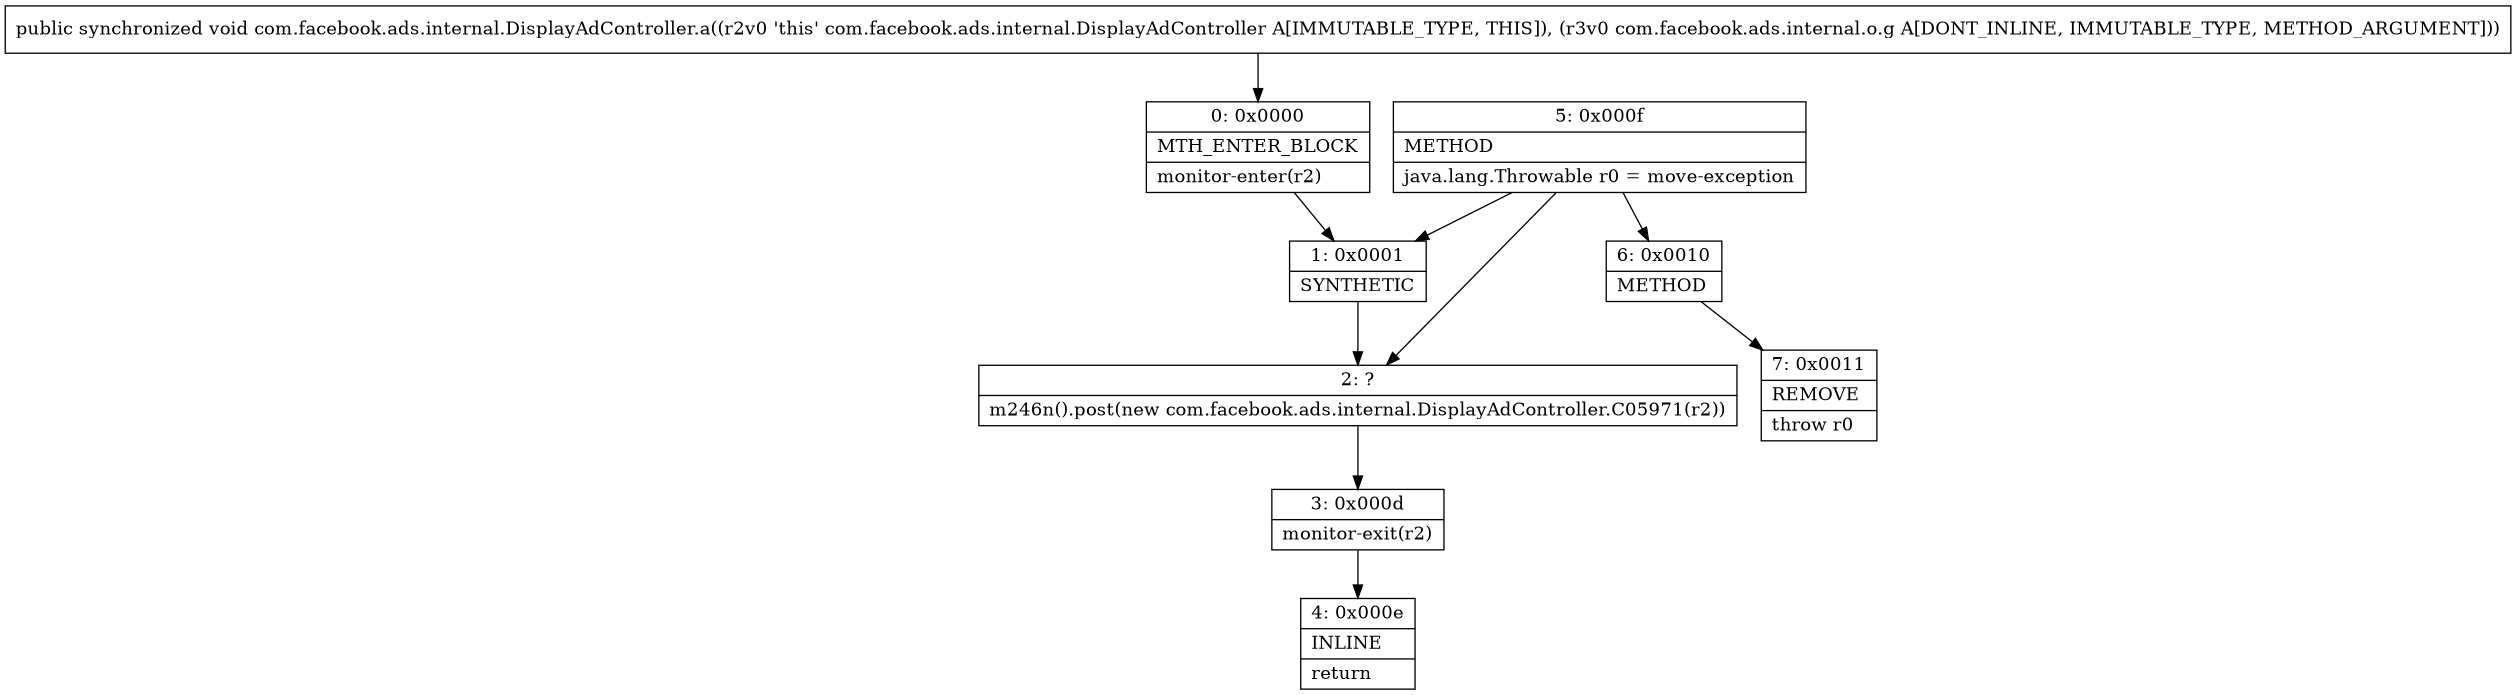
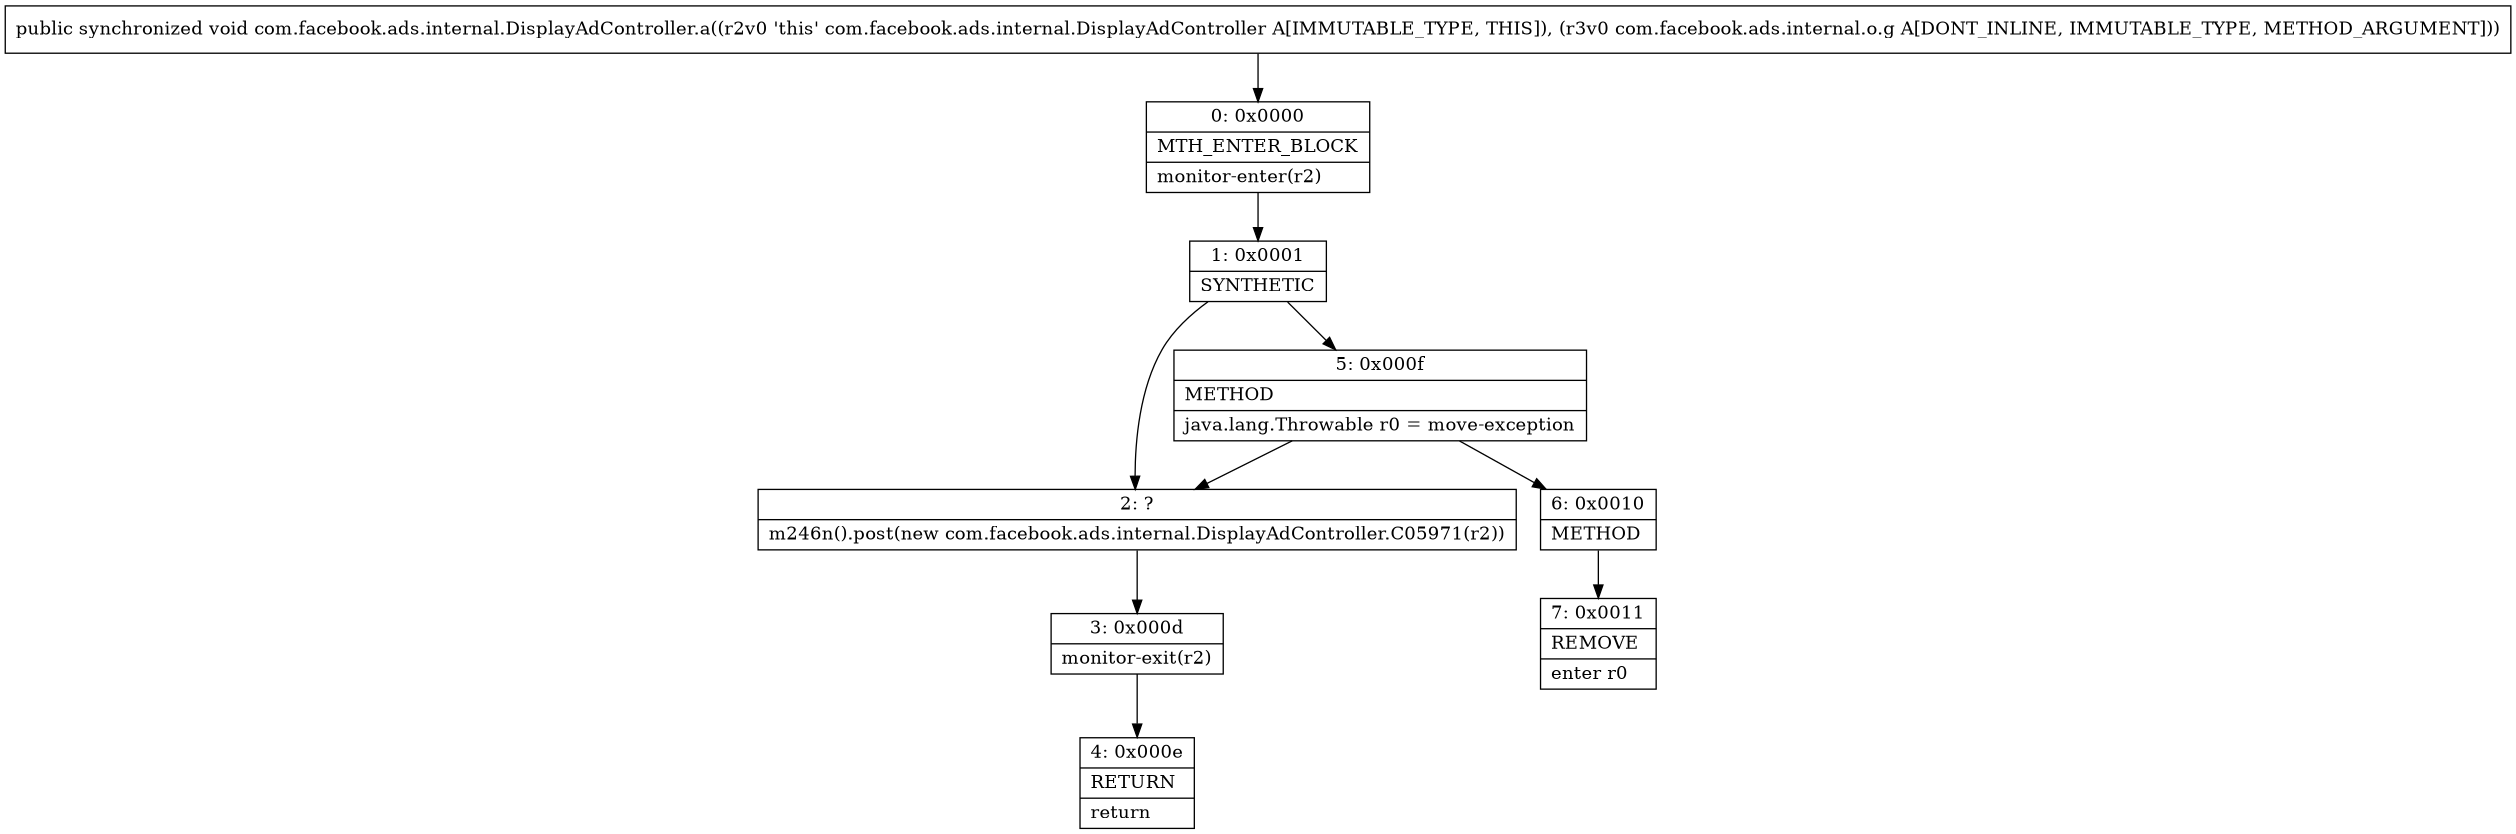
edge "5: 0x000f" -> "1: 0x0001": reversed
node "7: 0x0011": text "throw r0" -> "enter r0"
node "4: 0x000e": text "INLINE" -> "RETURN"
